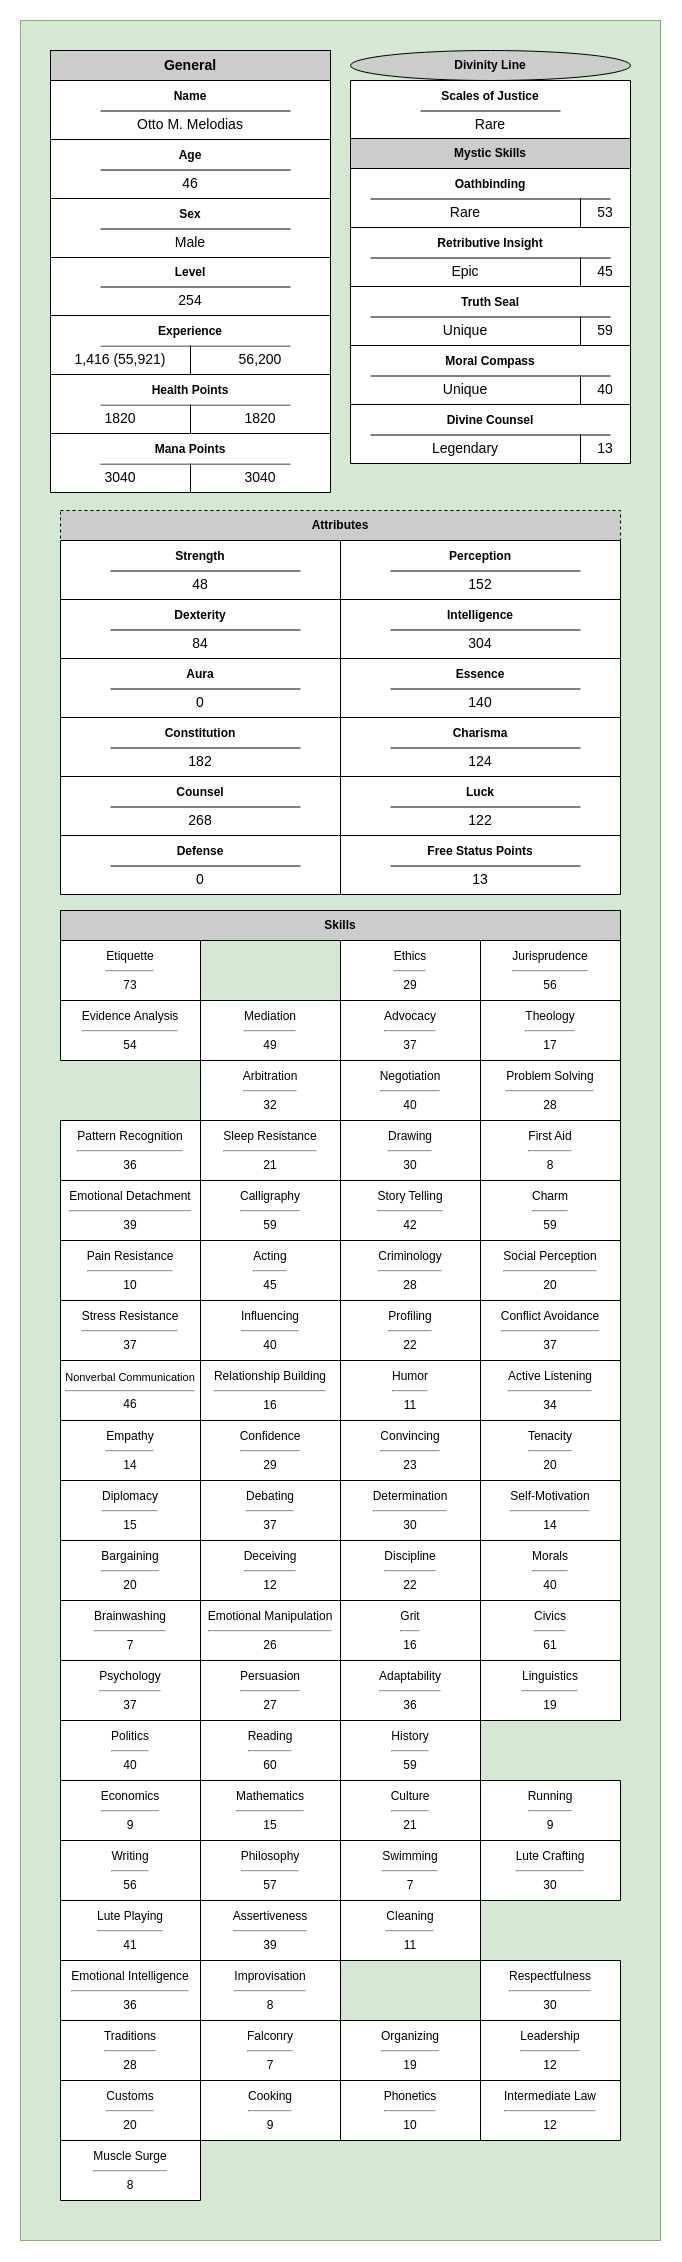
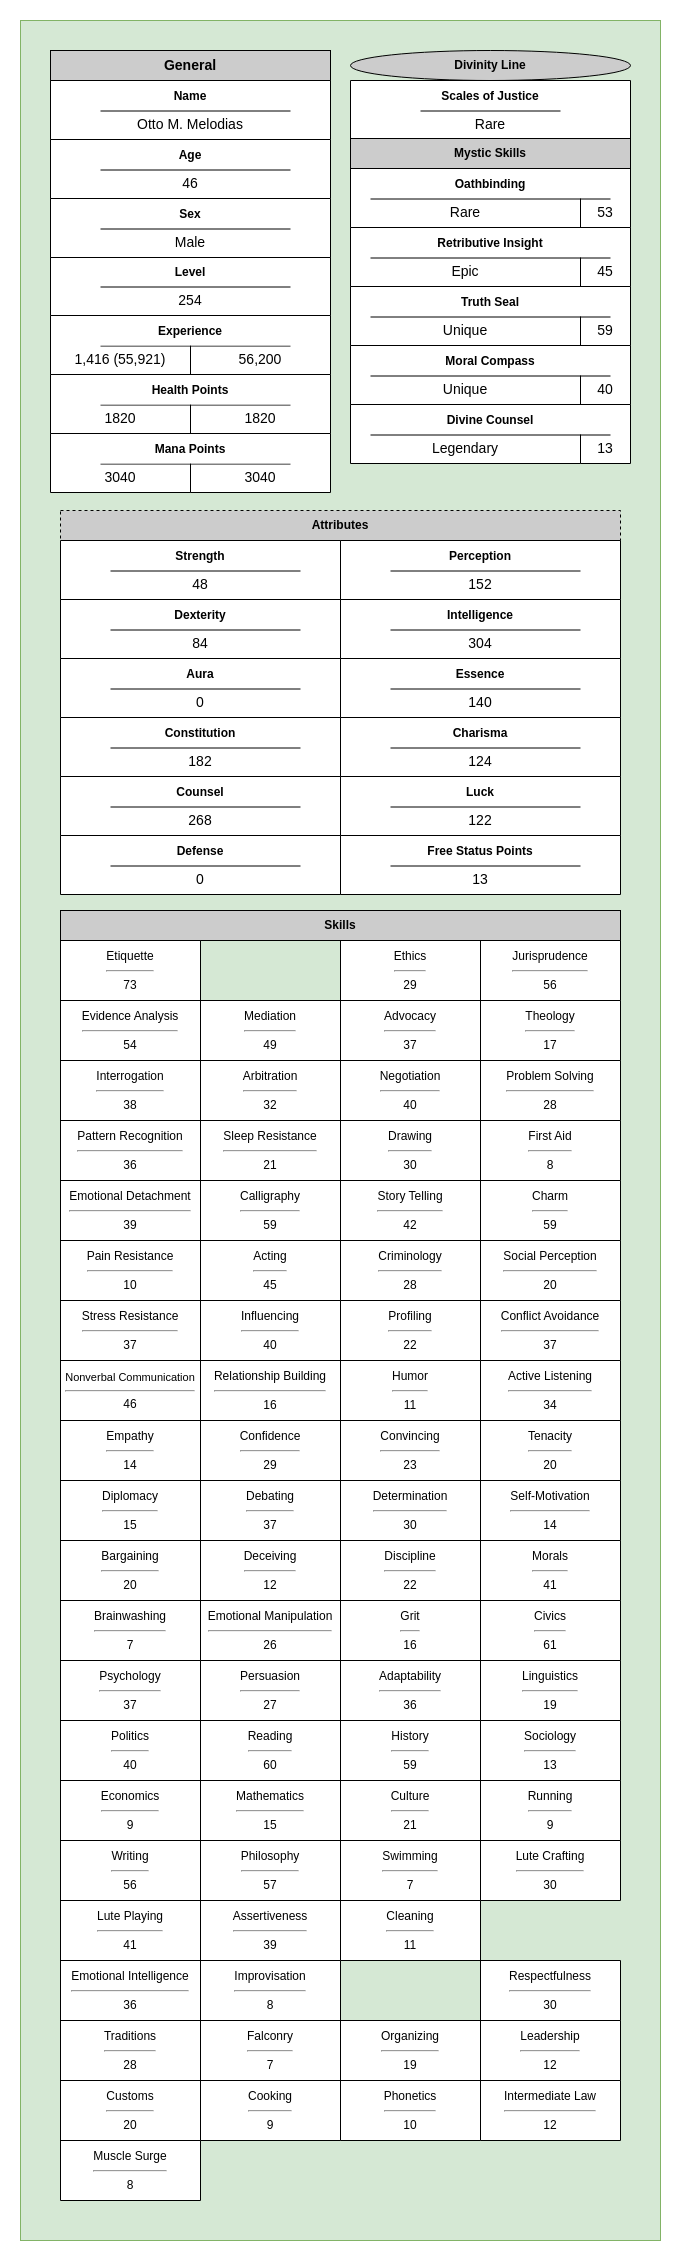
node "Interrogation38": added
node "Morals40": label "Morals40" -> "Morals41"
node "Sociology13": added
